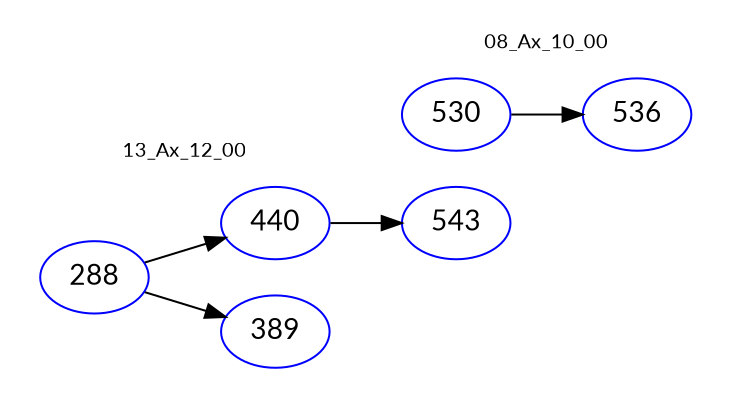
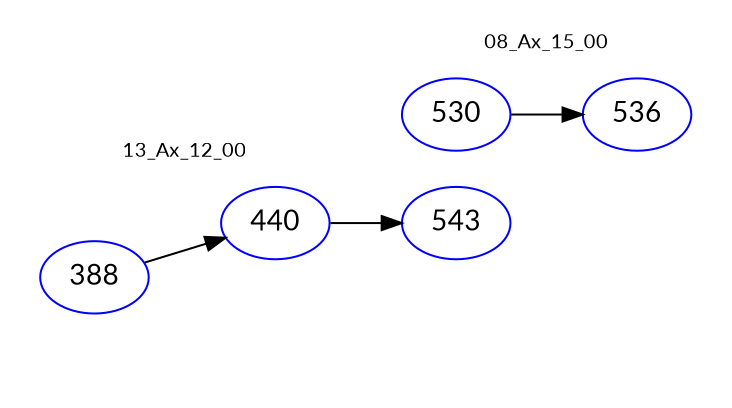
cluster "08_Ax_10_00": label "08_Ax_10_00" -> "08_Ax_15_00"
node "288": label "288" -> "388"
node "389": removed
